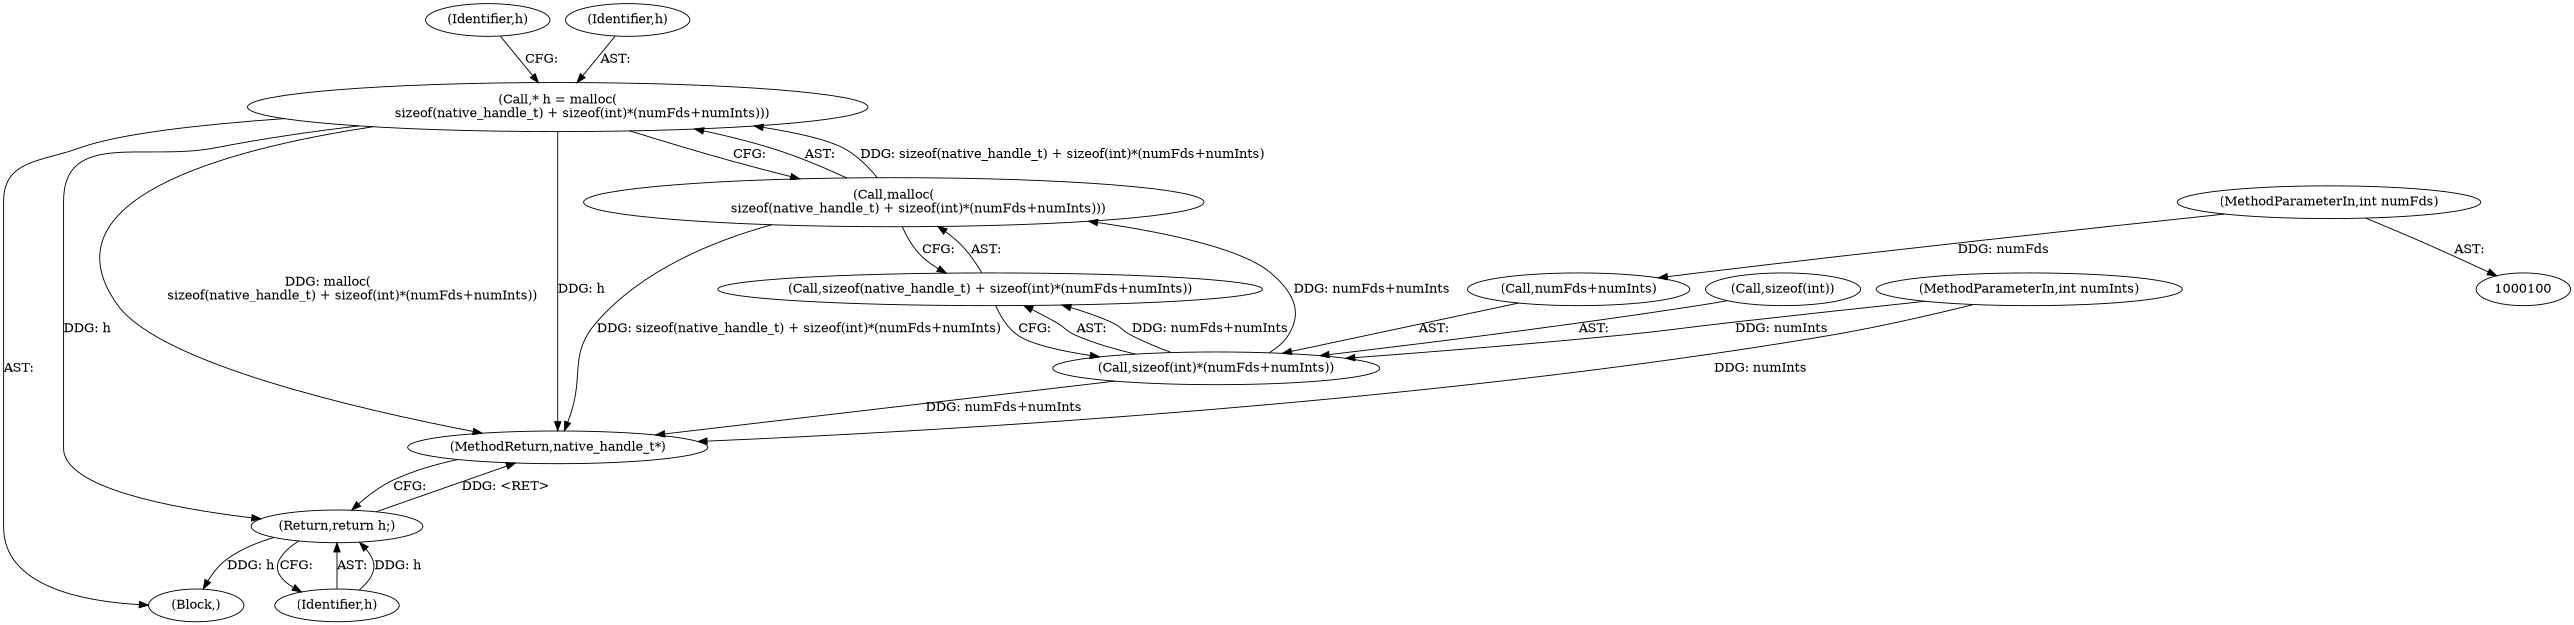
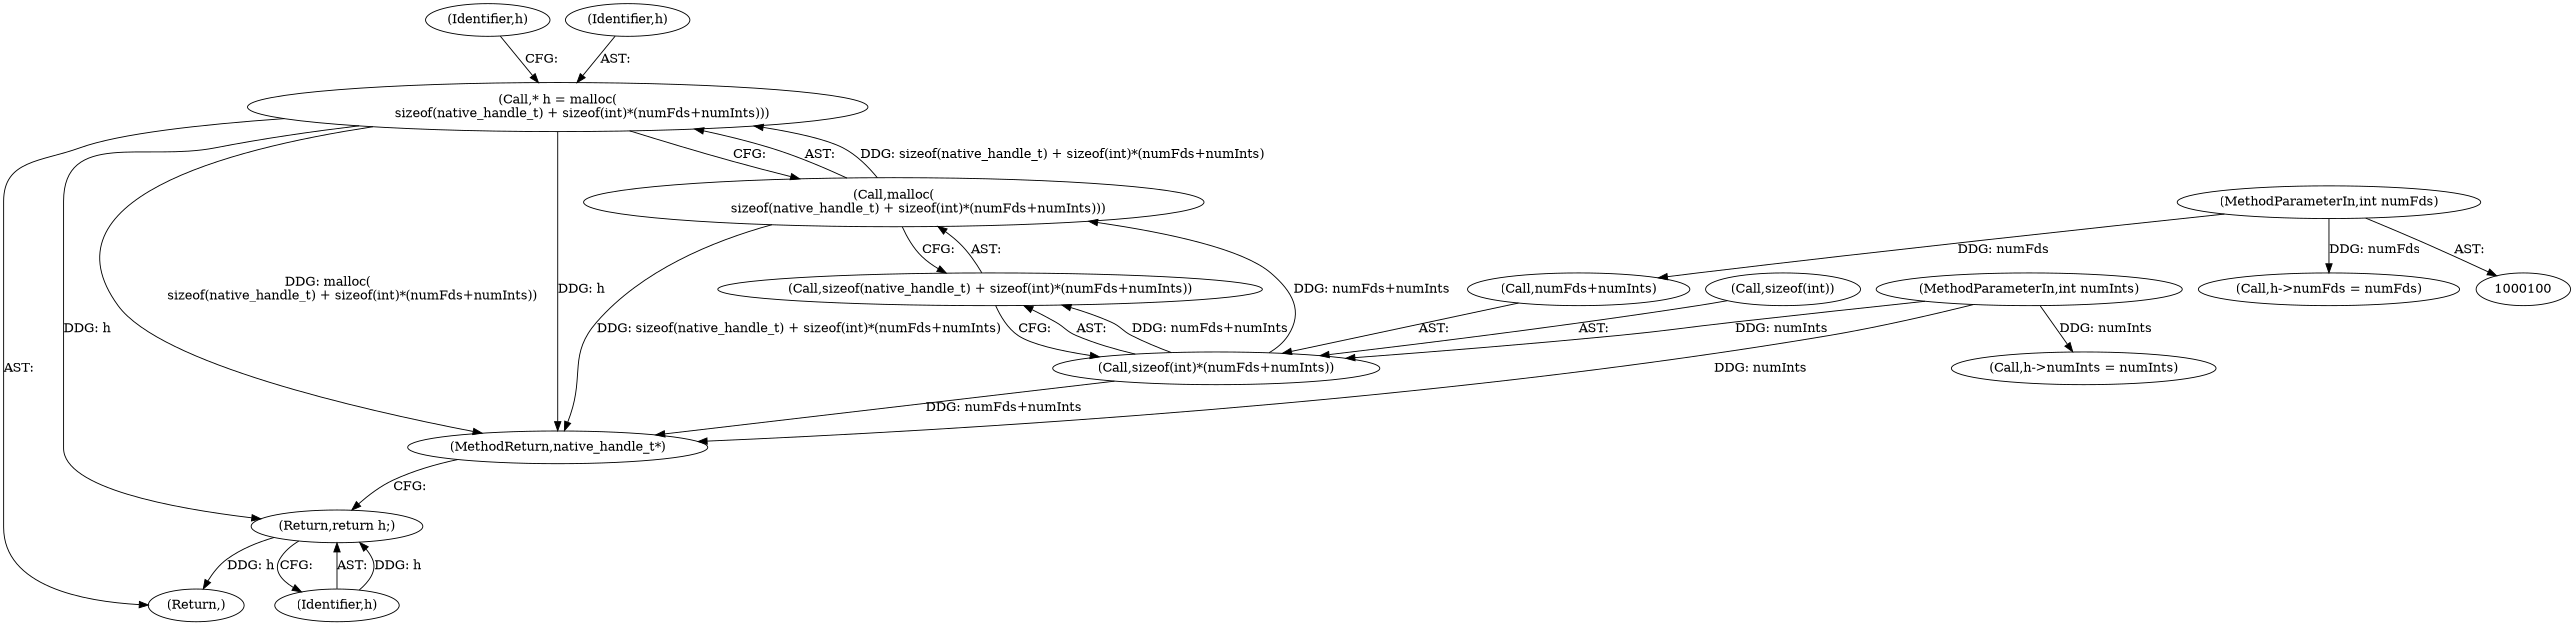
node "(Call,h->numFds = numFds)": added
node "(Call,h->numInts = numInts)": added
edge "(Return,return h;)" -> "(MethodReturn,native_handle_t*)": removed, label "DDG: <RET>"
node "(Block,)": label "(Block,)" -> "(Return,)"
